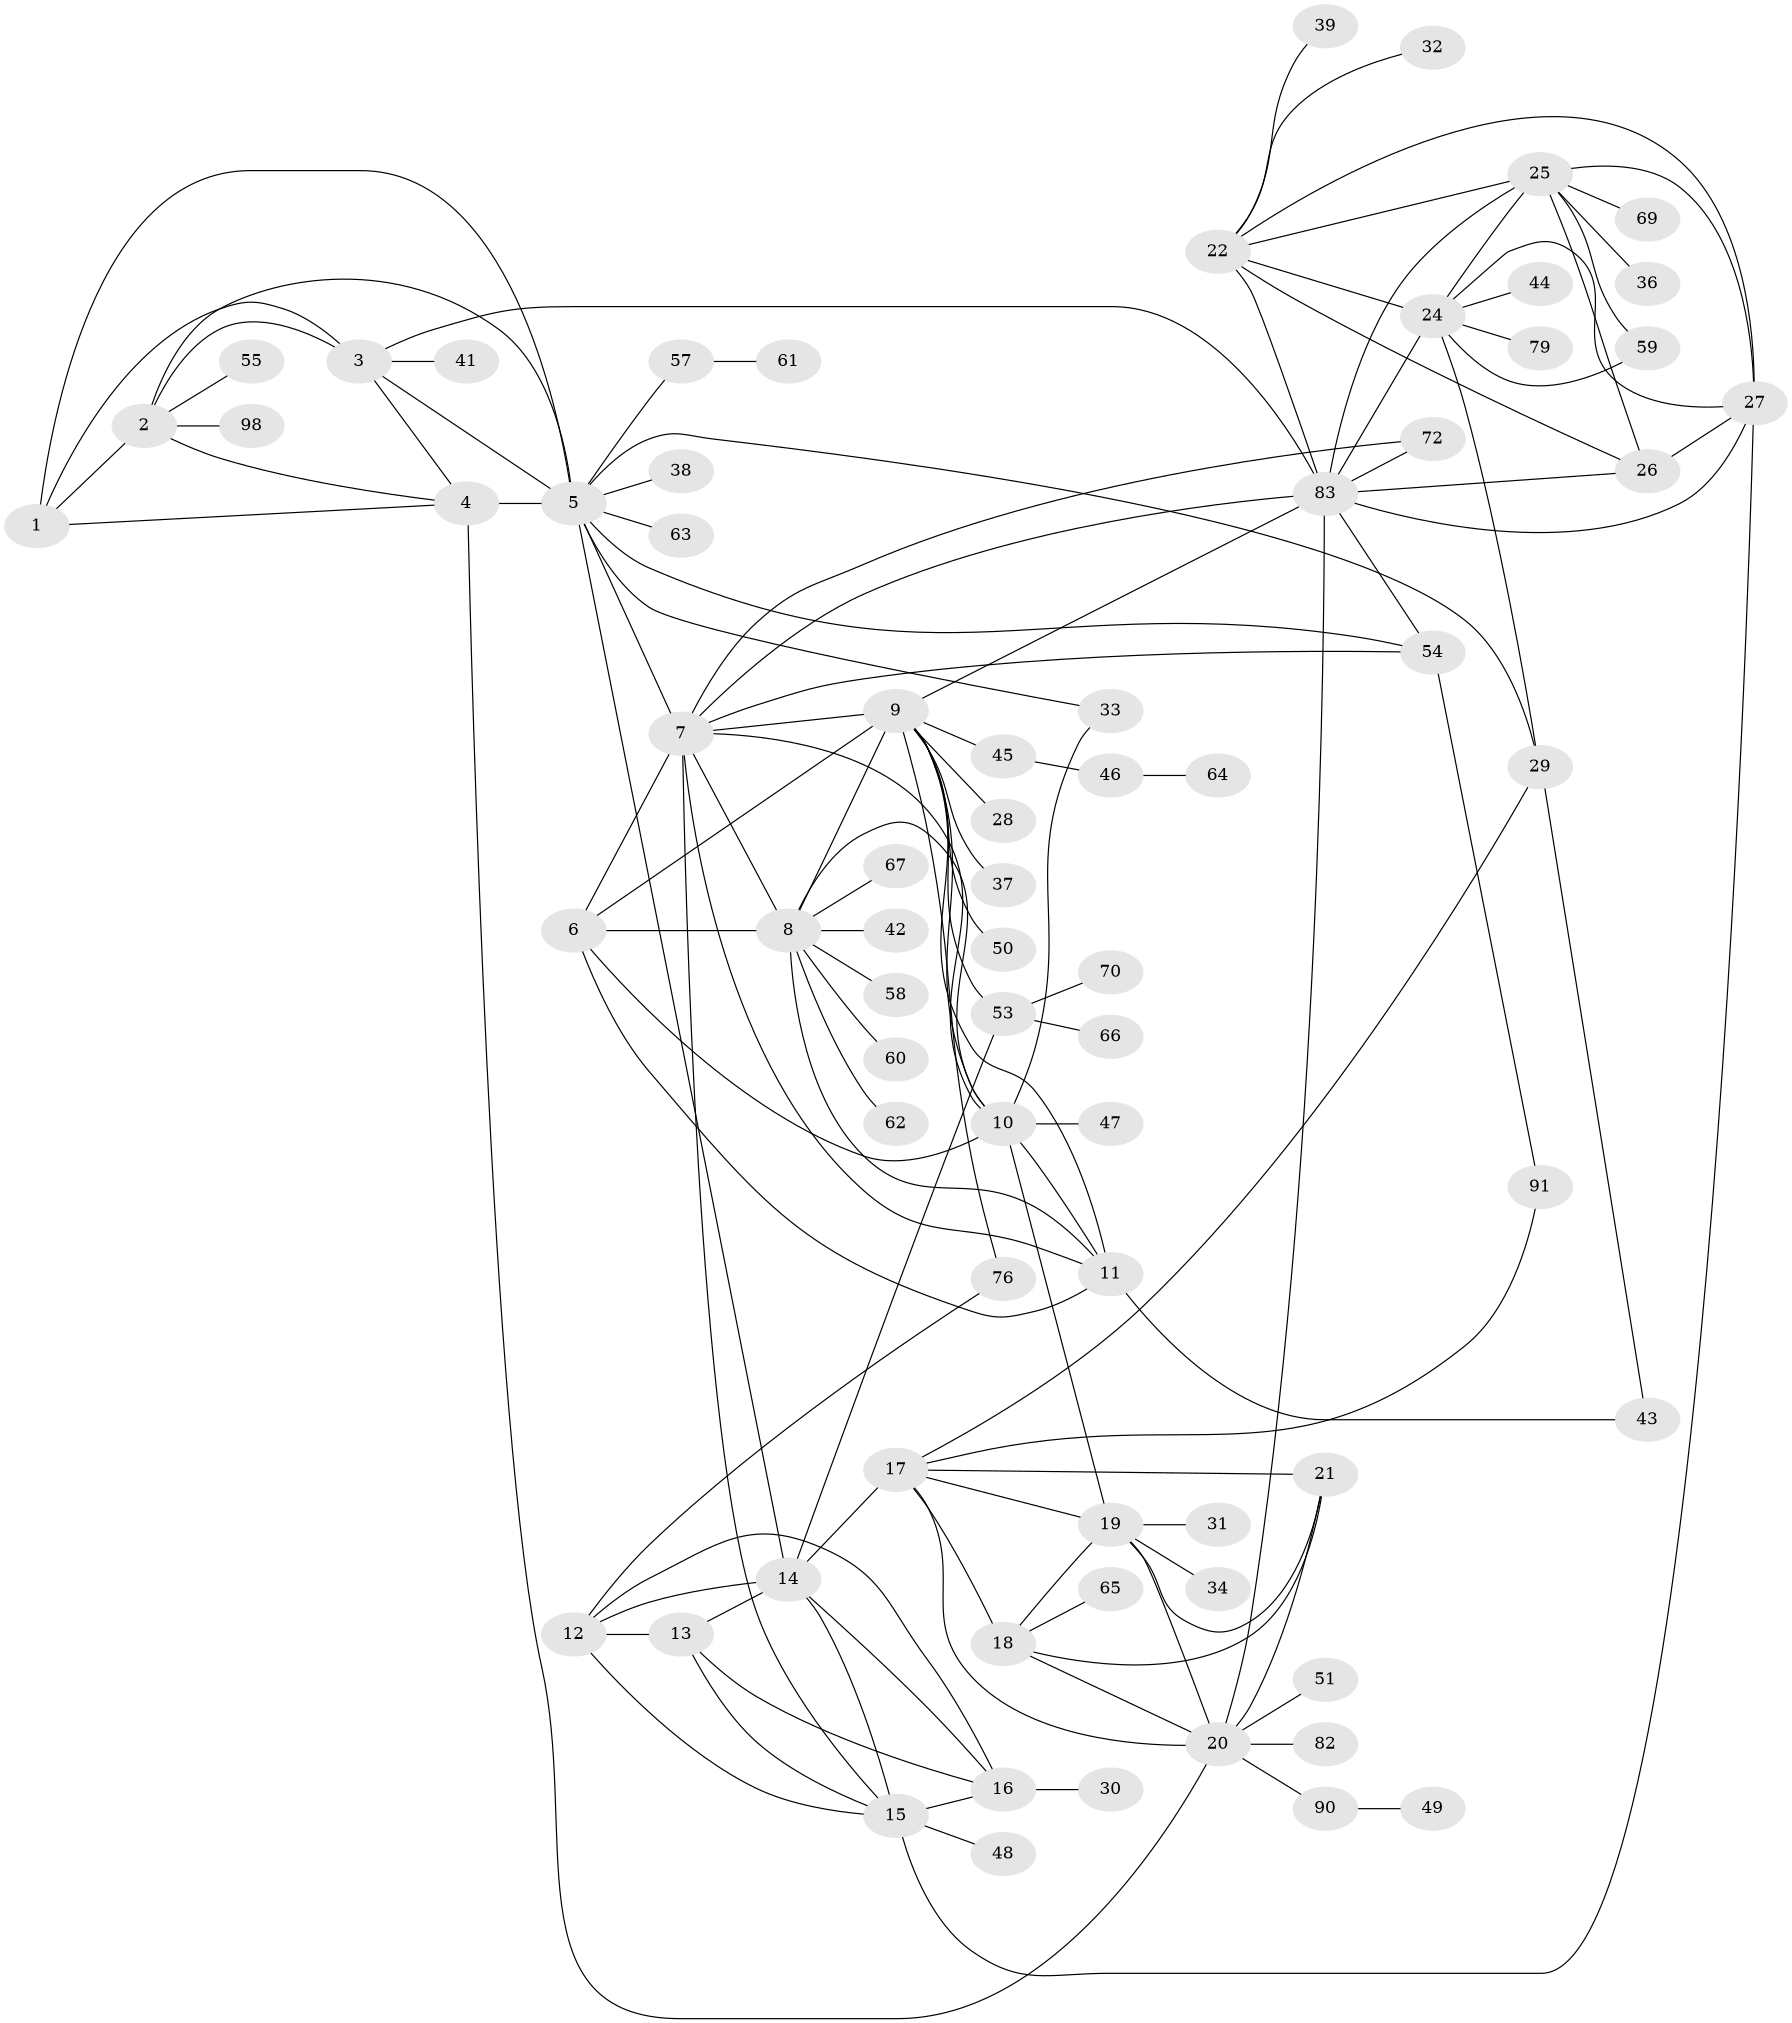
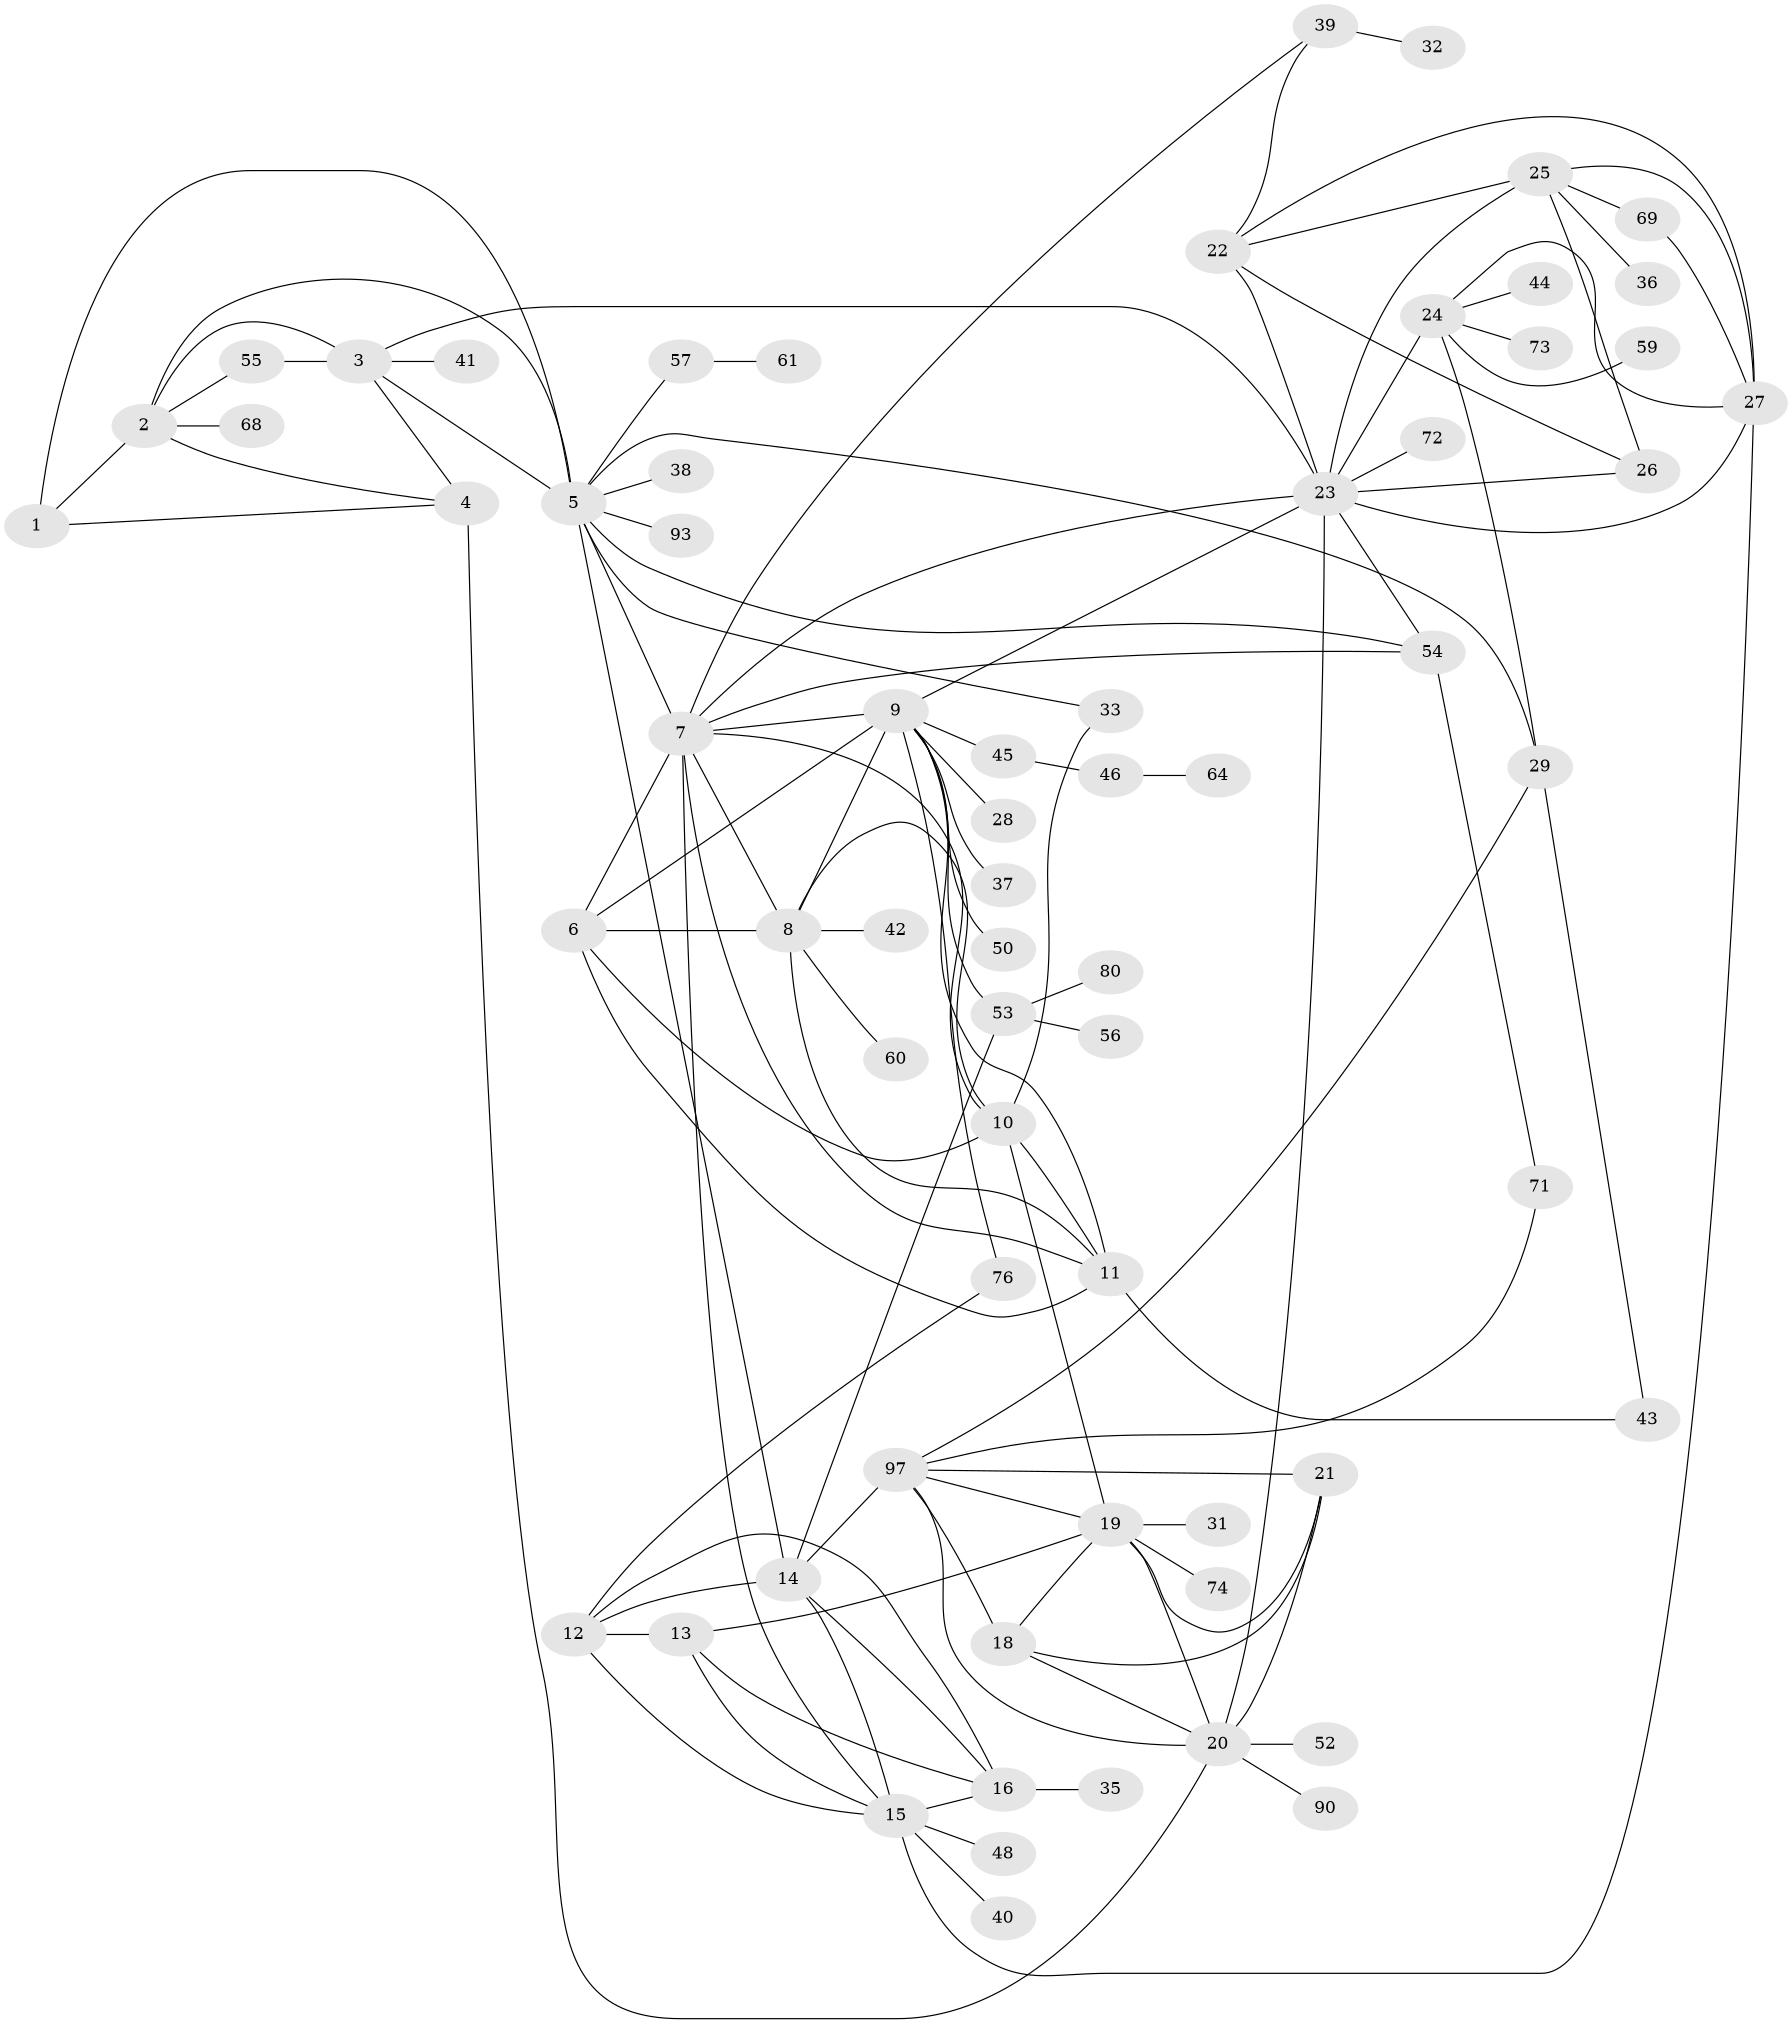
edge "32" -- "22": now "32" -- "39"
edge "25" -- "24": removed
edge "25" -- "59": removed
edge "22" -- "24": removed
edge "3" -- "1": now "3" -- "55"
node "79": label "79" -> "73"
node "98": label "98" -> "68"
edge "27" -- "26": now "27" -- "69"
node "83": label "83" -> "23"
edge "4" -- "5": removed
edge "72" -- "7": now "39" -- "7"
node "63": label "63" -> "93"
node "67": removed
edge "9" -- "10": removed
node "70": label "70" -> "80"
node "58": removed
node "66": label "66" -> "56"
node "62": removed
node "47": removed
node "91": label "91" -> "71"
node "17": label "17" -> "97"
node "65": removed
node "34": label "34" -> "74"
edge "14" -- "13": now "19" -- "13"
node "51": removed
node "82": label "82" -> "52"
node "30": label "30" -> "35"
node "49": removed
node "40": added
